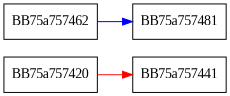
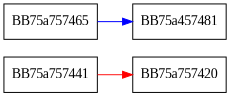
node "BB75a757462": label "BB75a757462" -> "BB75a757465"
node "BB75a757481": label "BB75a757481" -> "BB75a457481"
edge "BB75a757420" -> "BB75a757441": reversed
